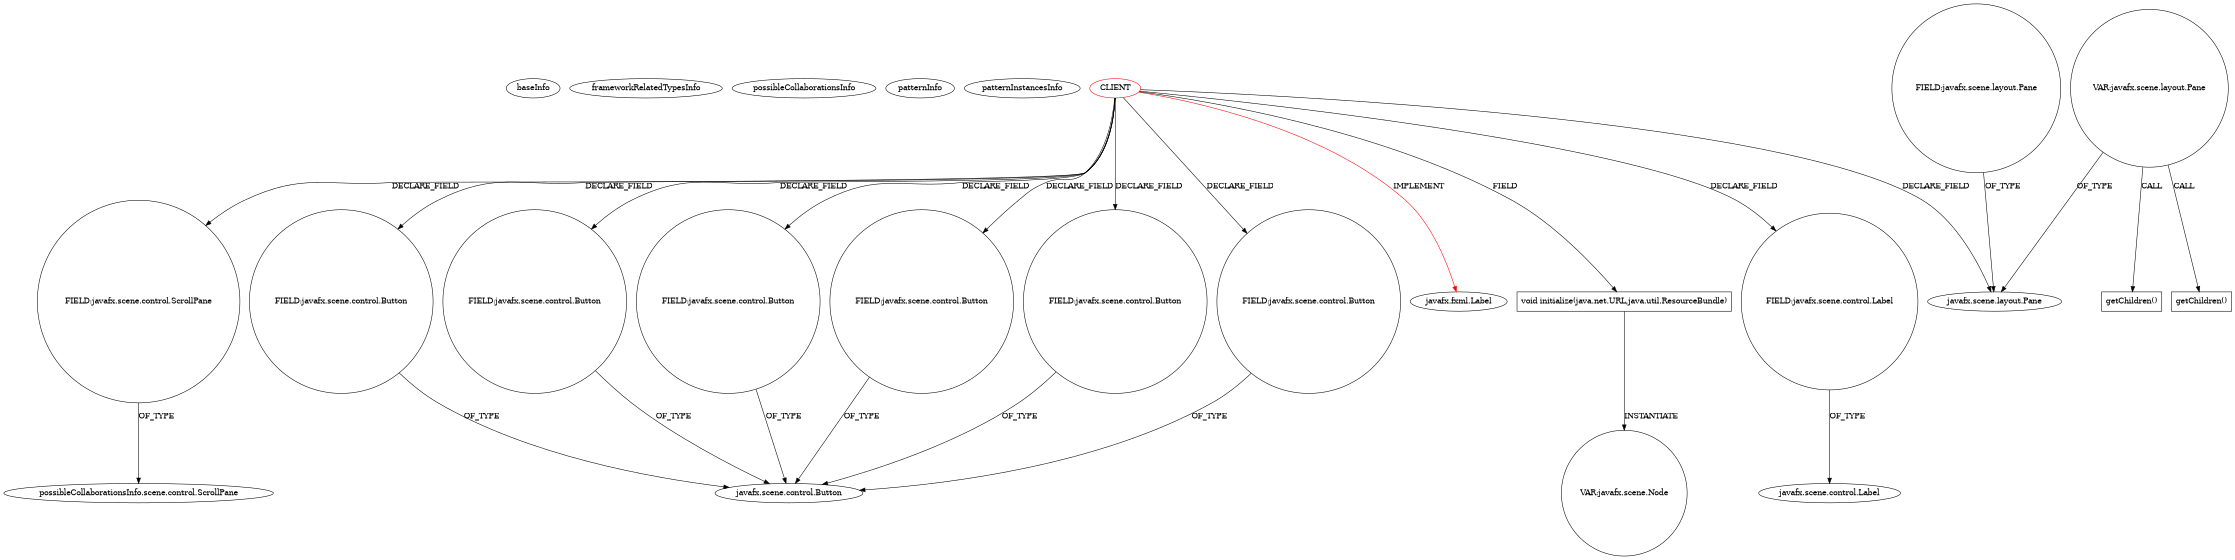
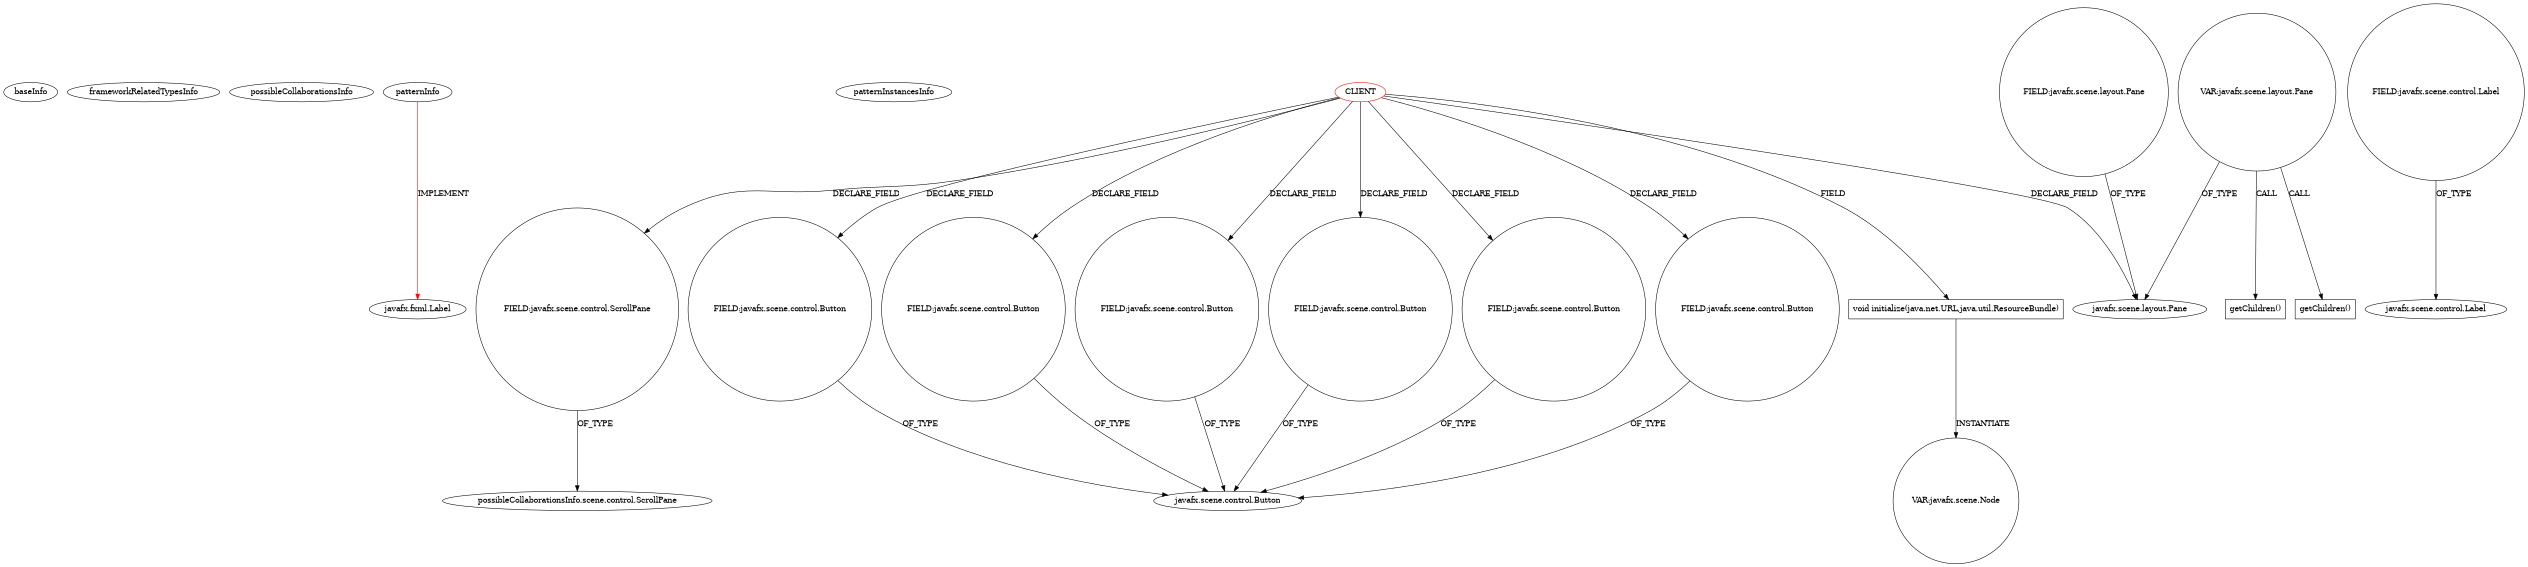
edge "CLIENT" -> "FIELD:javafx.scene.control.Label": removed, label "DECLARE_FIELD"
edge "CLIENT" -> "javafx.fxml.Label": now "patternInfo" -> "javafx.fxml.Label"
